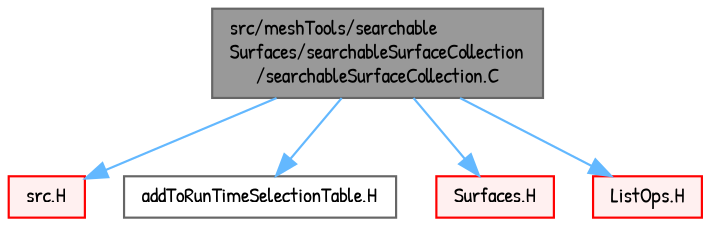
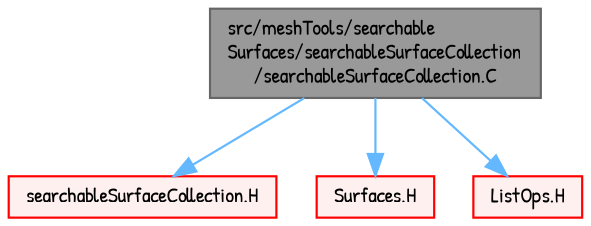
node "src.H": label "src.H" -> "searchableSurfaceCollection.H"
node "addToRunTimeSelectionTable.H": removed
